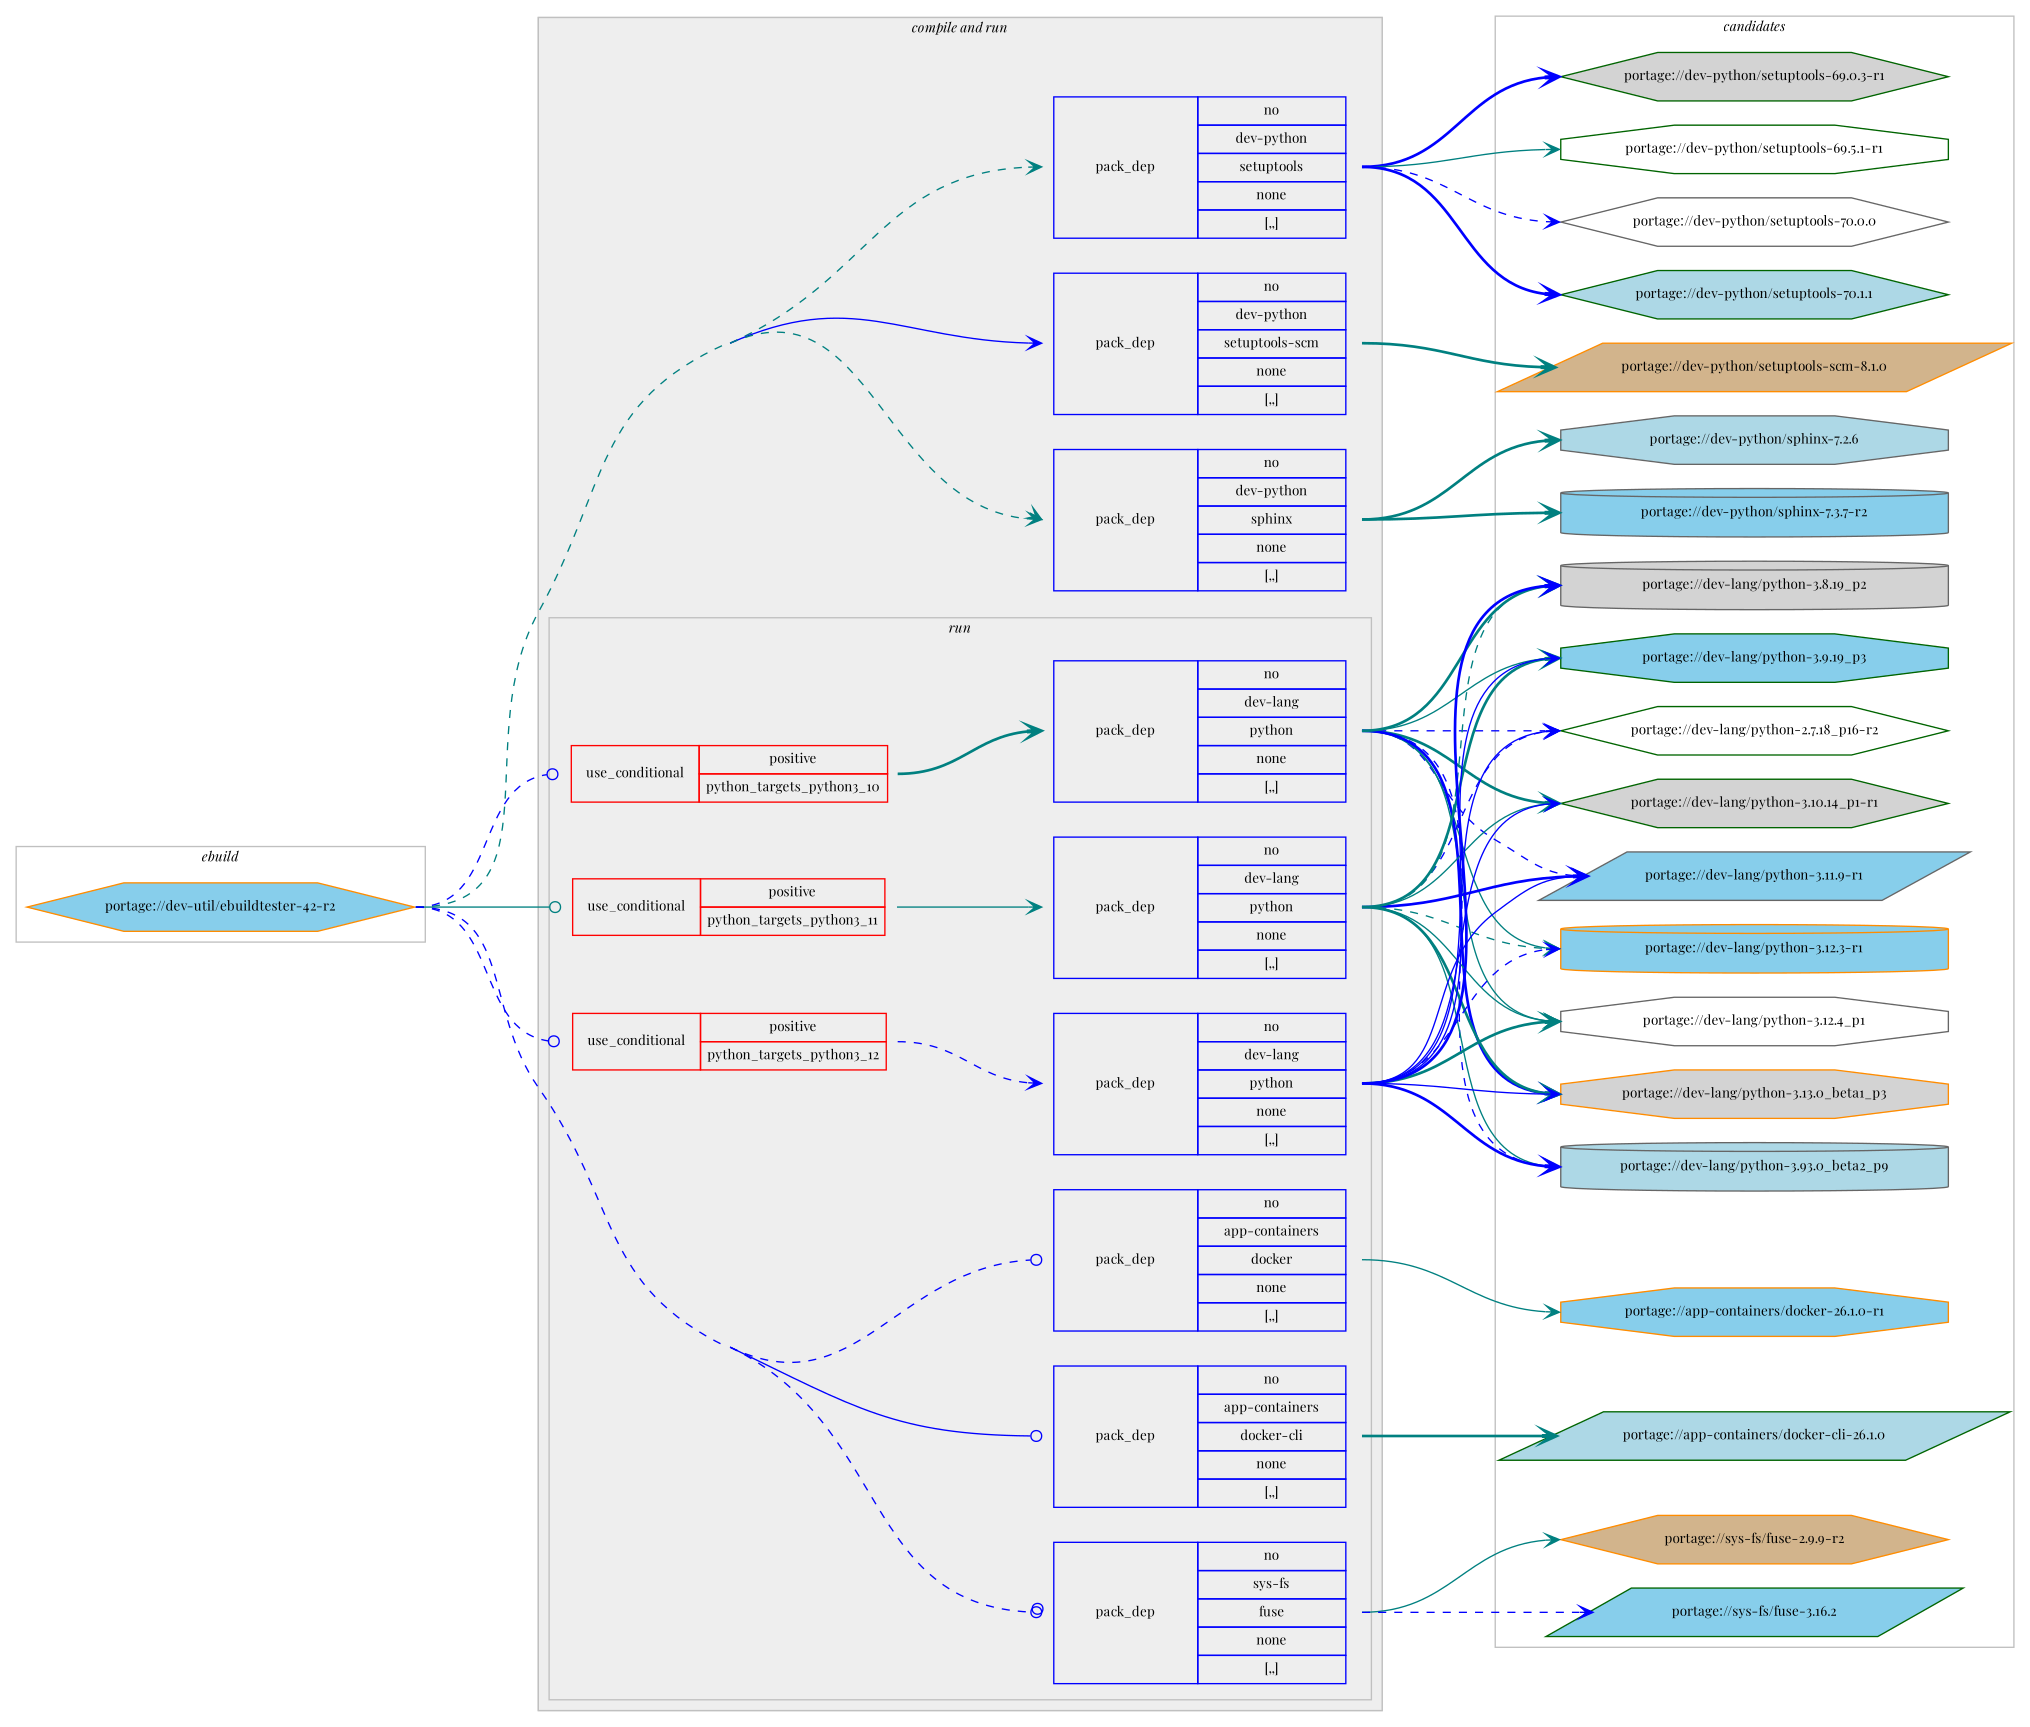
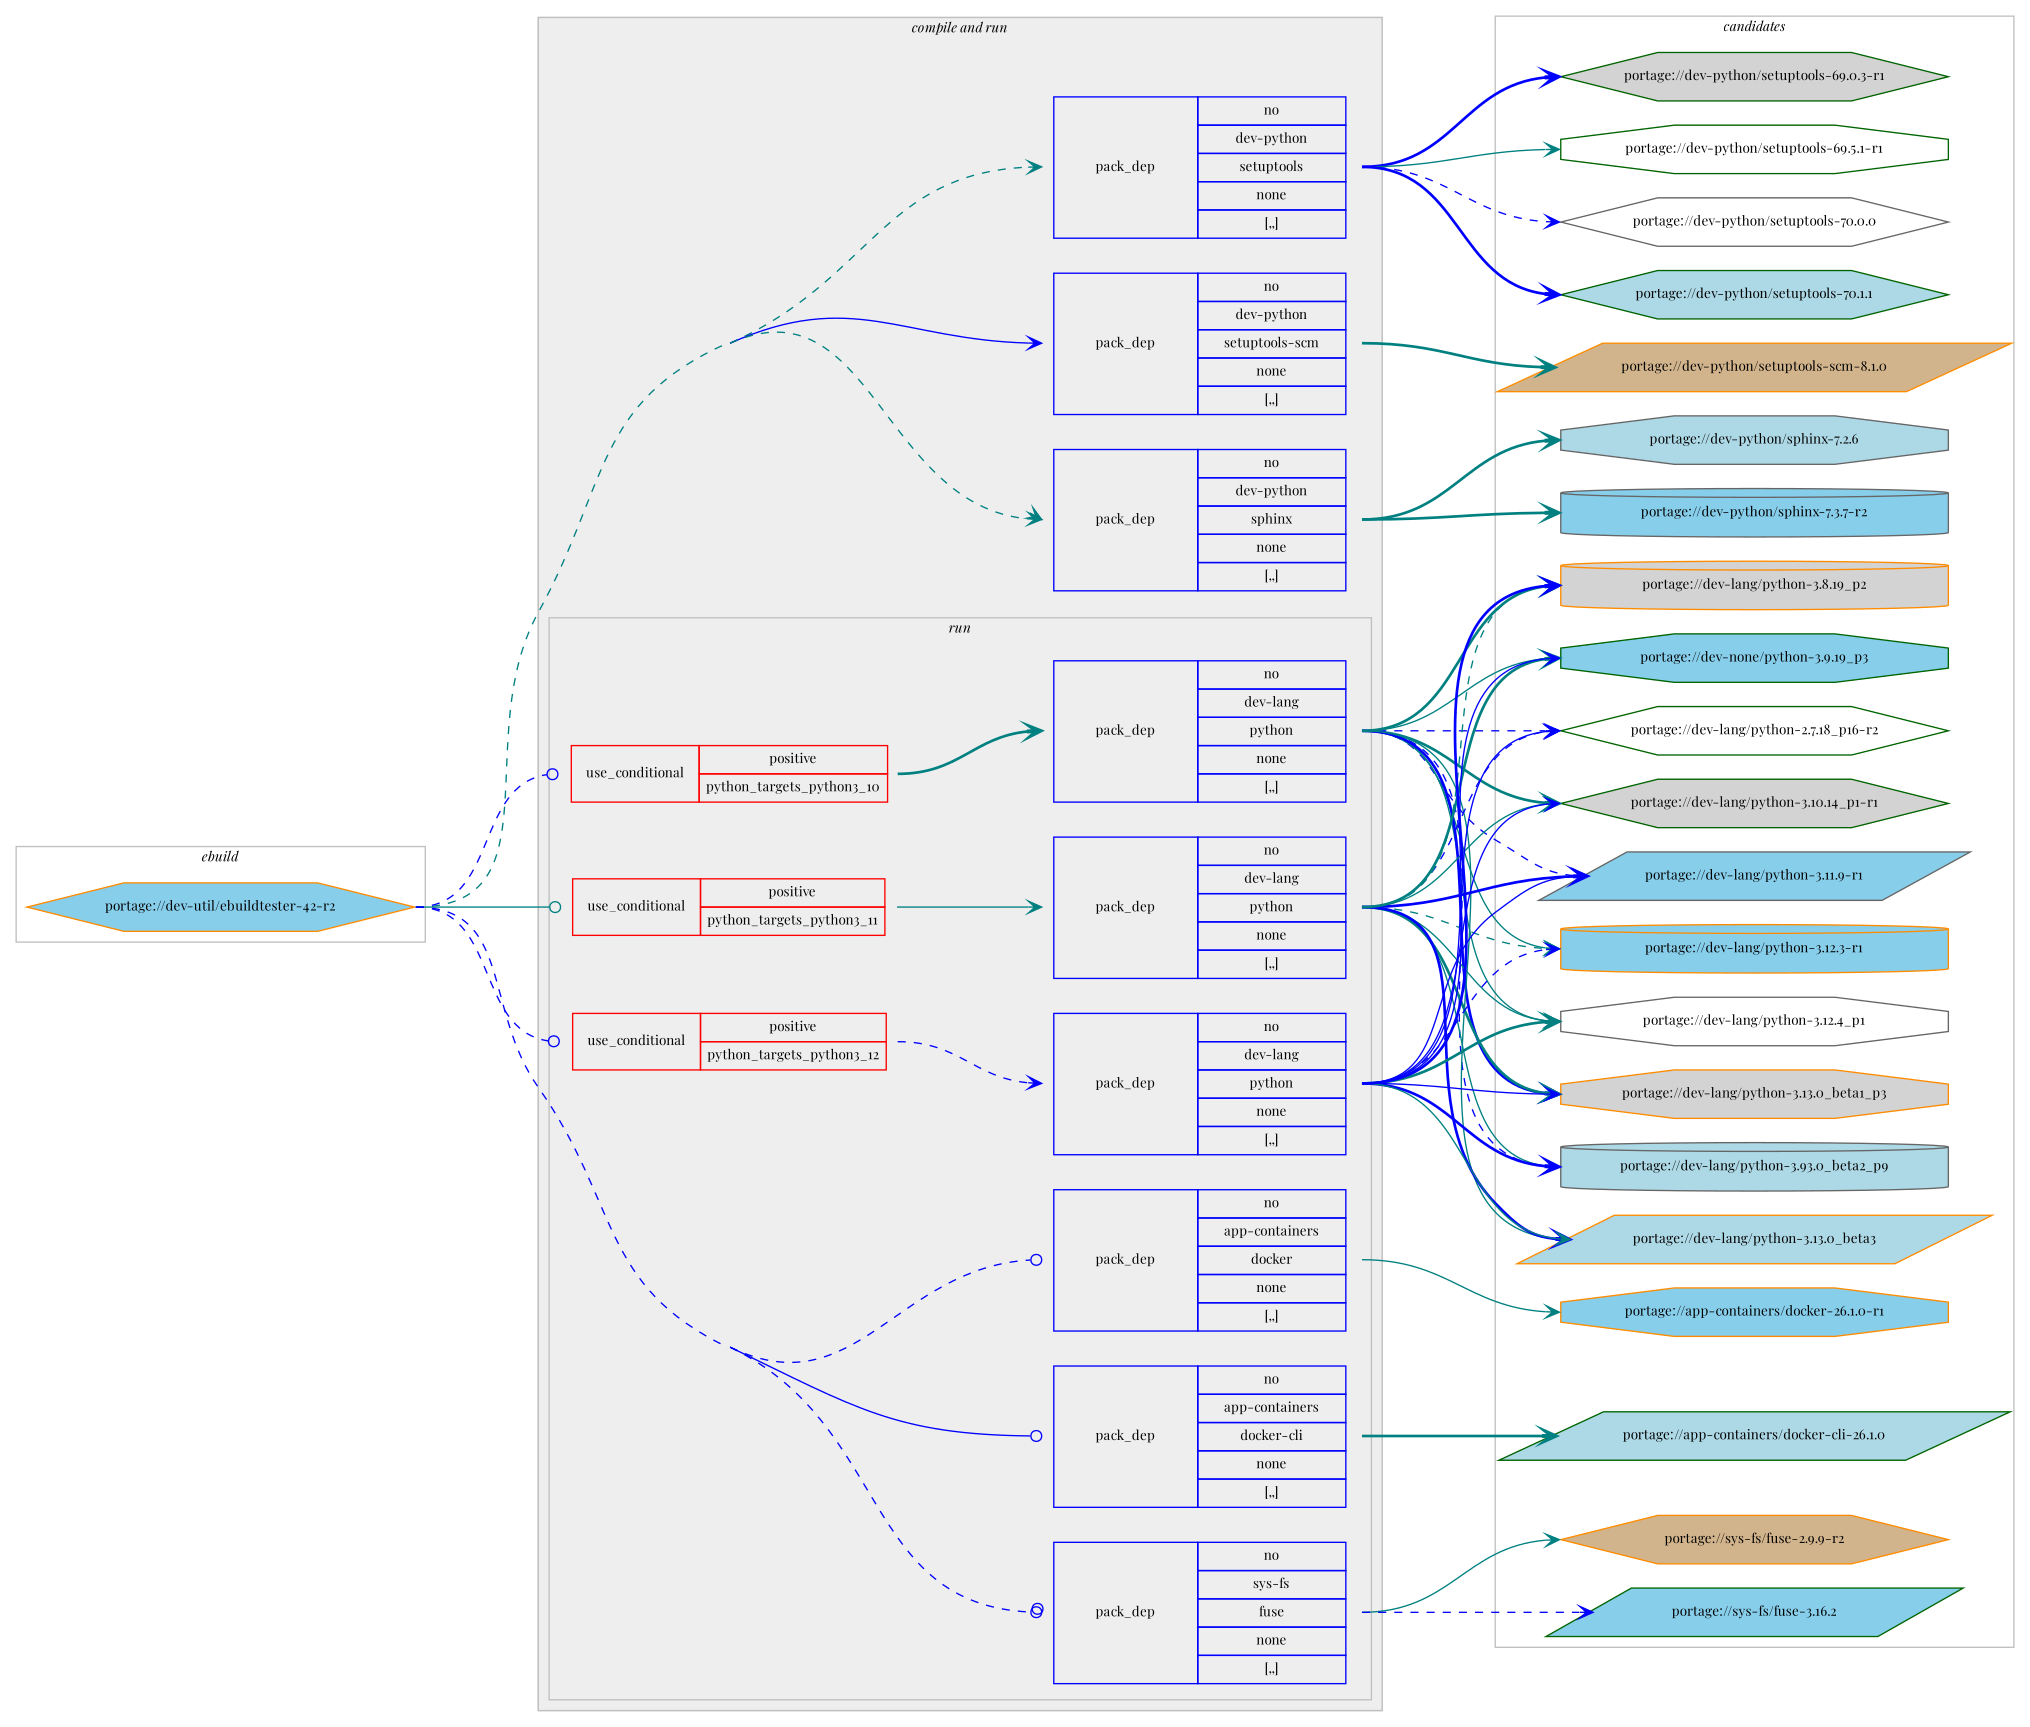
node "portage://dev-lang/python-3.8.19_p2": color gray40 -> darkorange
node "portage://dev-lang/python-3.9.19_p3": label "portage://dev-lang/python-3.9.19_p3" -> "portage://dev-none/python-3.9.19_p3"
node "portage://dev-lang/python-3.13.0_beta3": added
